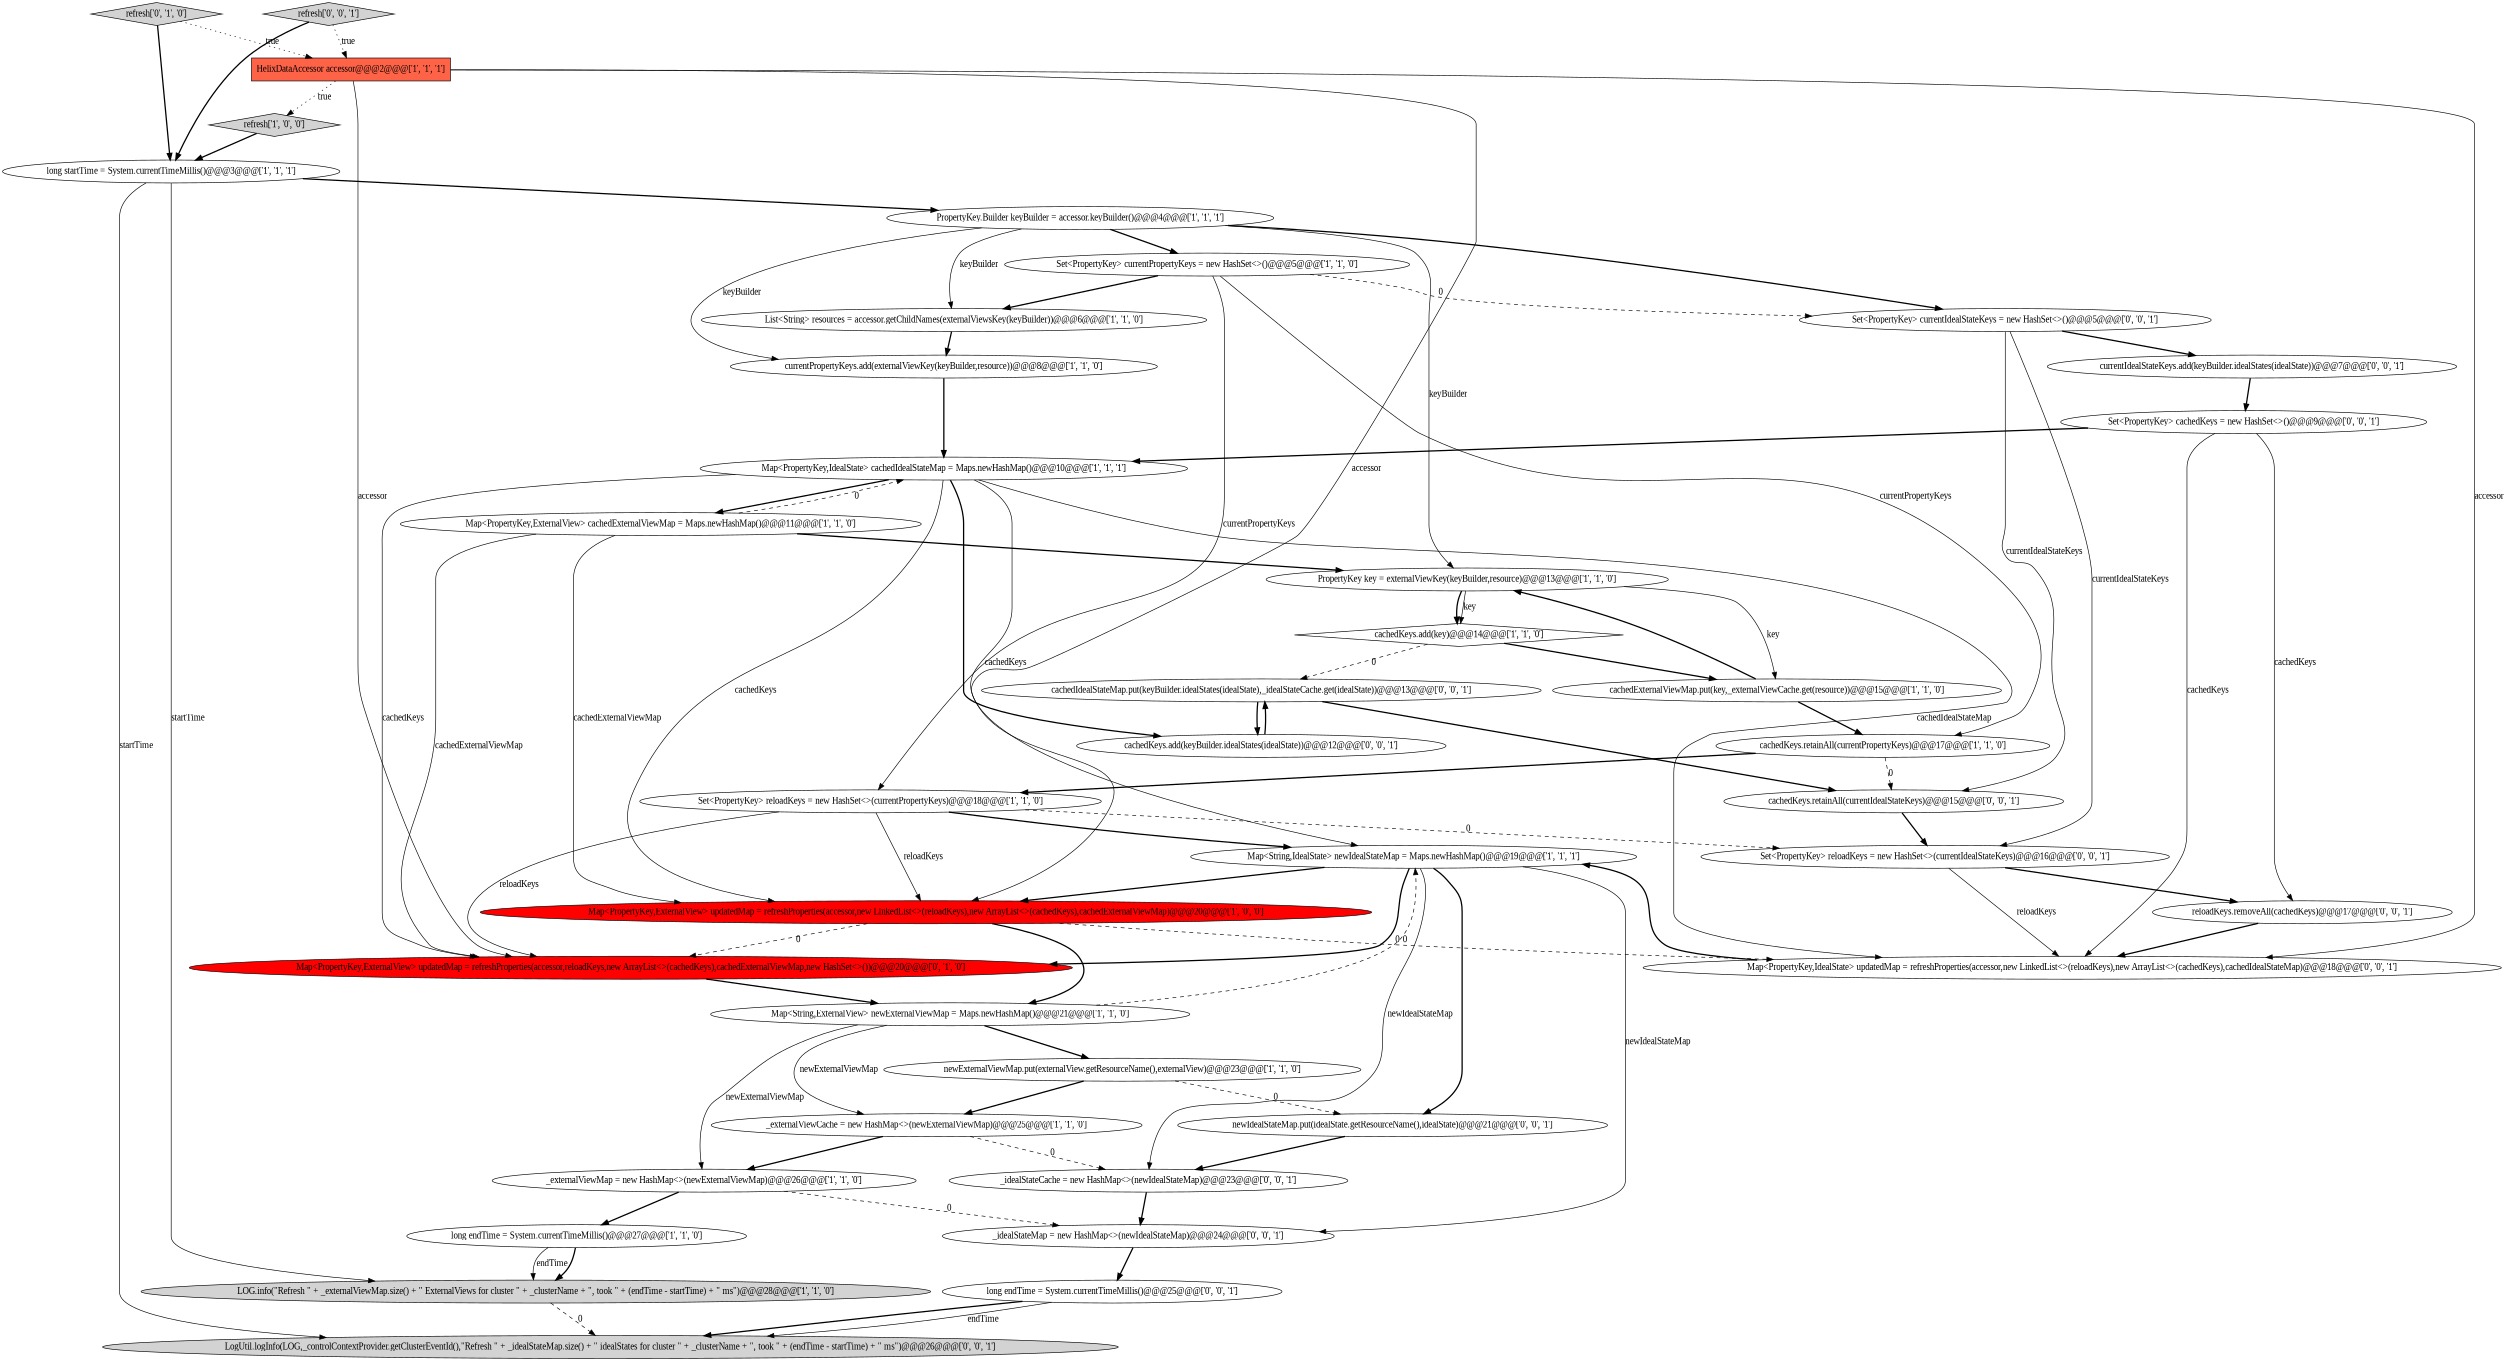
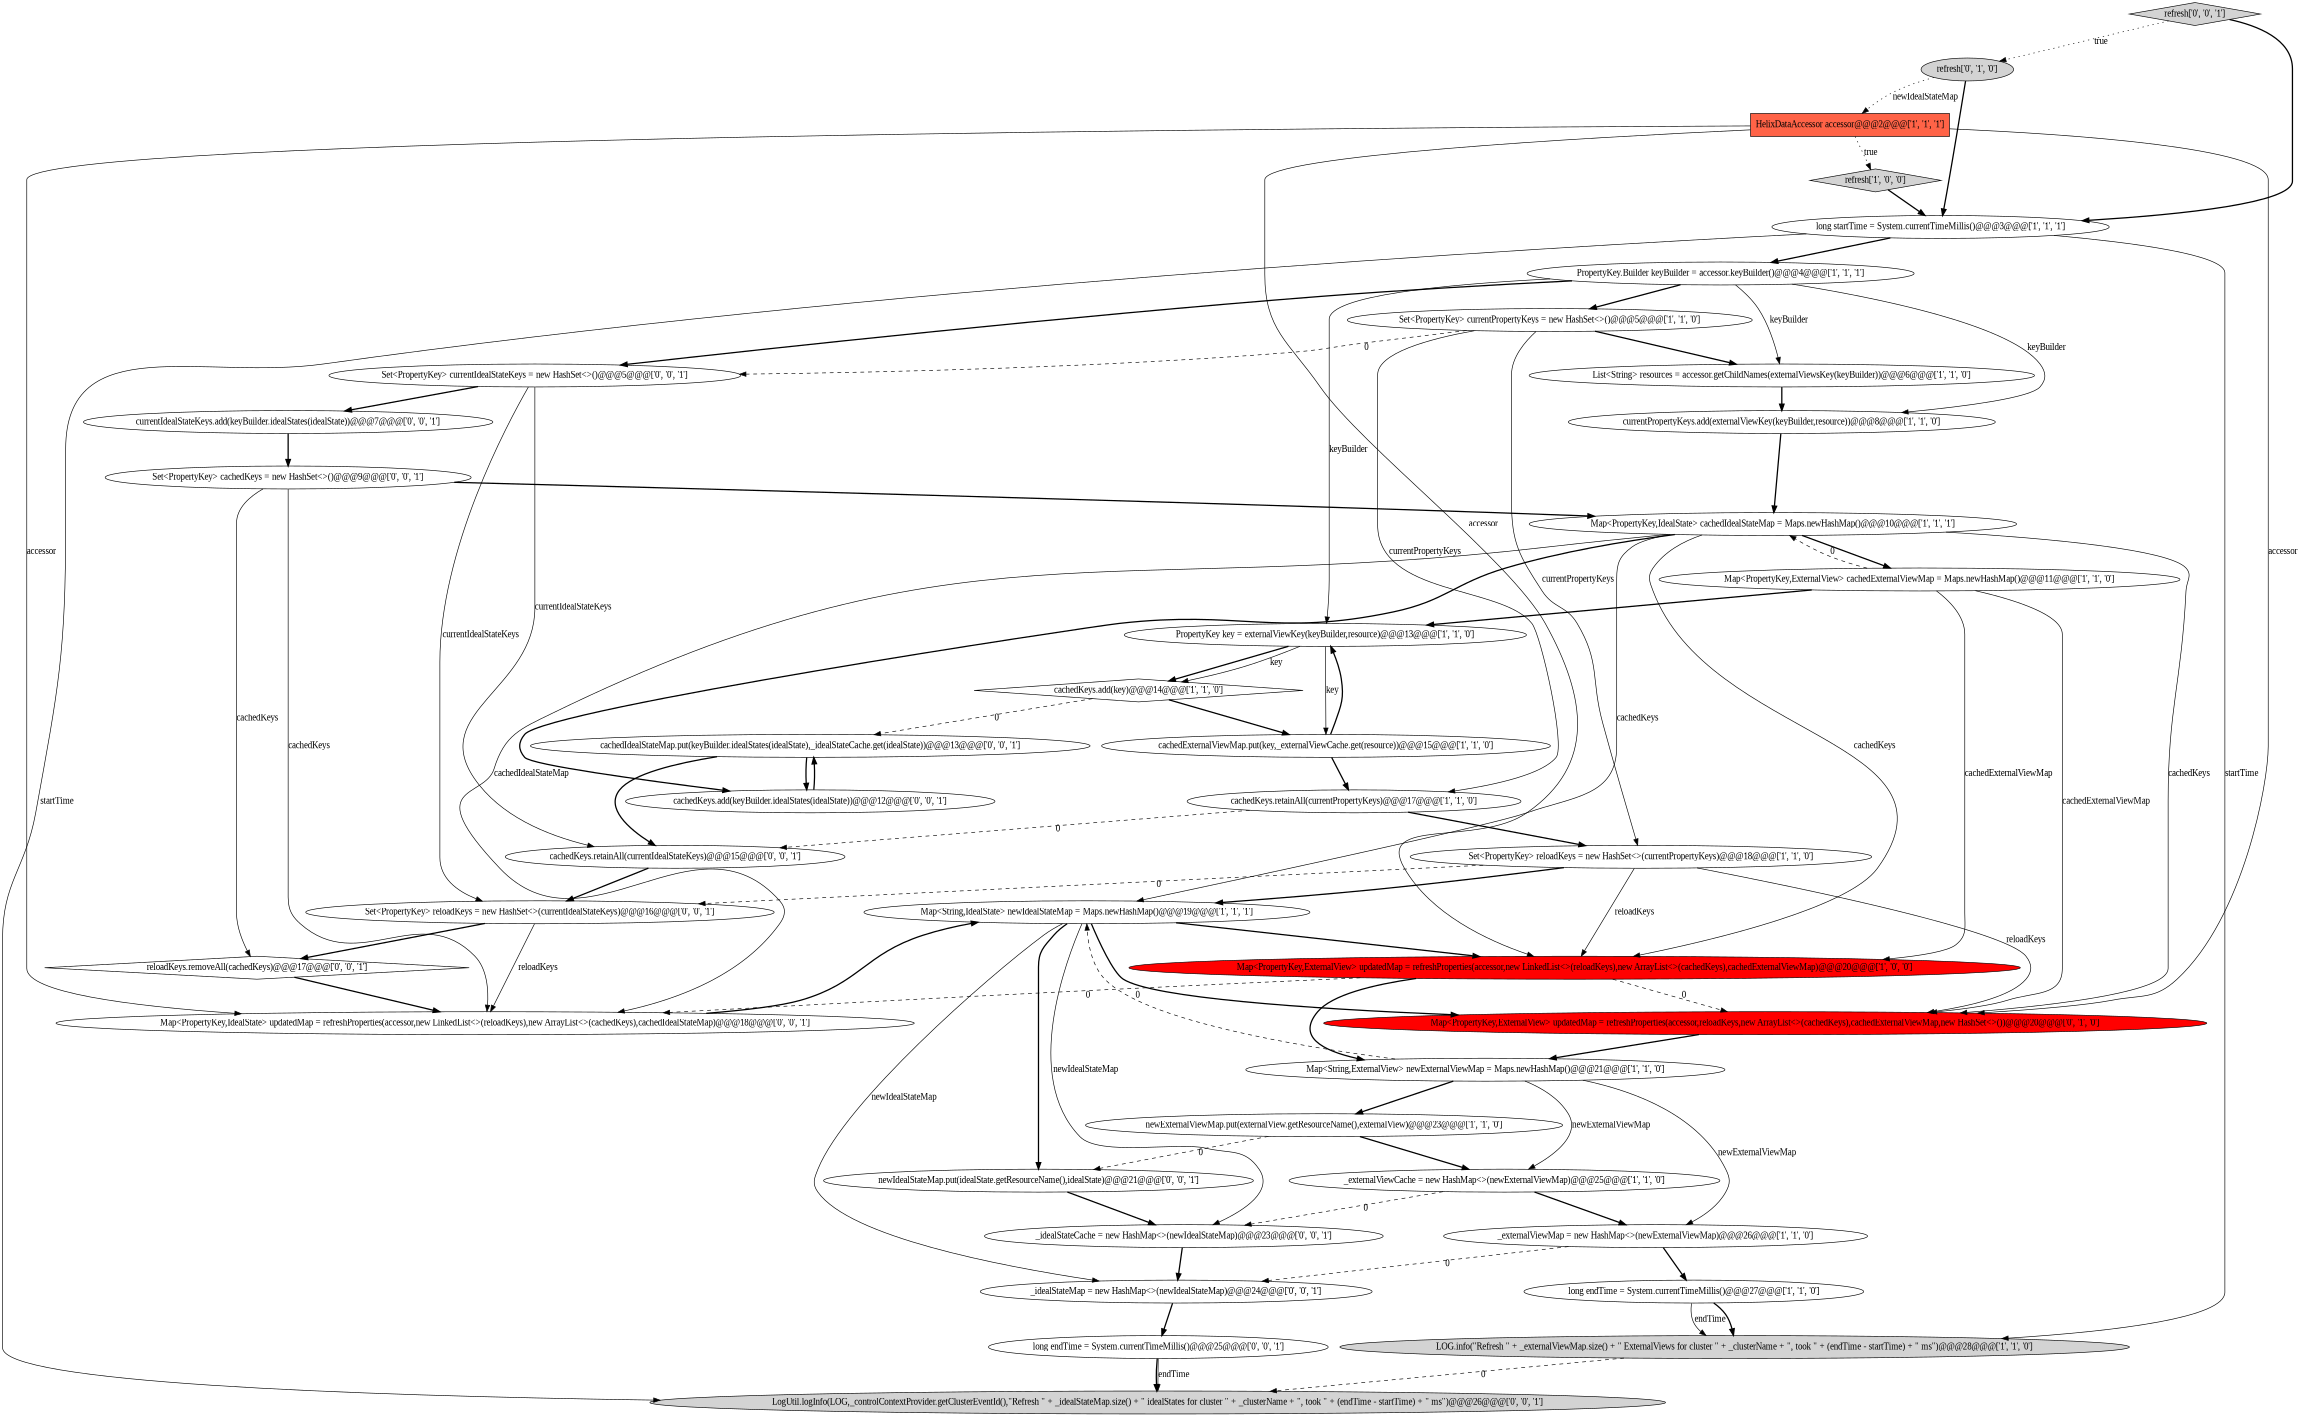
node "refresh['0', '1', '0']": shape diamond -> ellipse
edge "refresh['0', '0', '1']" -> "HelixDataAccessor accessor@@@2@@@['1', '1', '1']": now "refresh['0', '0', '1']" -> "refresh['0', '1', '0']"
edge "refresh['0', '1', '0']" -> "HelixDataAccessor accessor@@@2@@@['1', '1', '1']": label "true" -> "newIdealStateMap"
node "reloadKeys.removeAll(cachedKeys)@@@17@@@['0', '0', '1']": shape ellipse -> diamond
